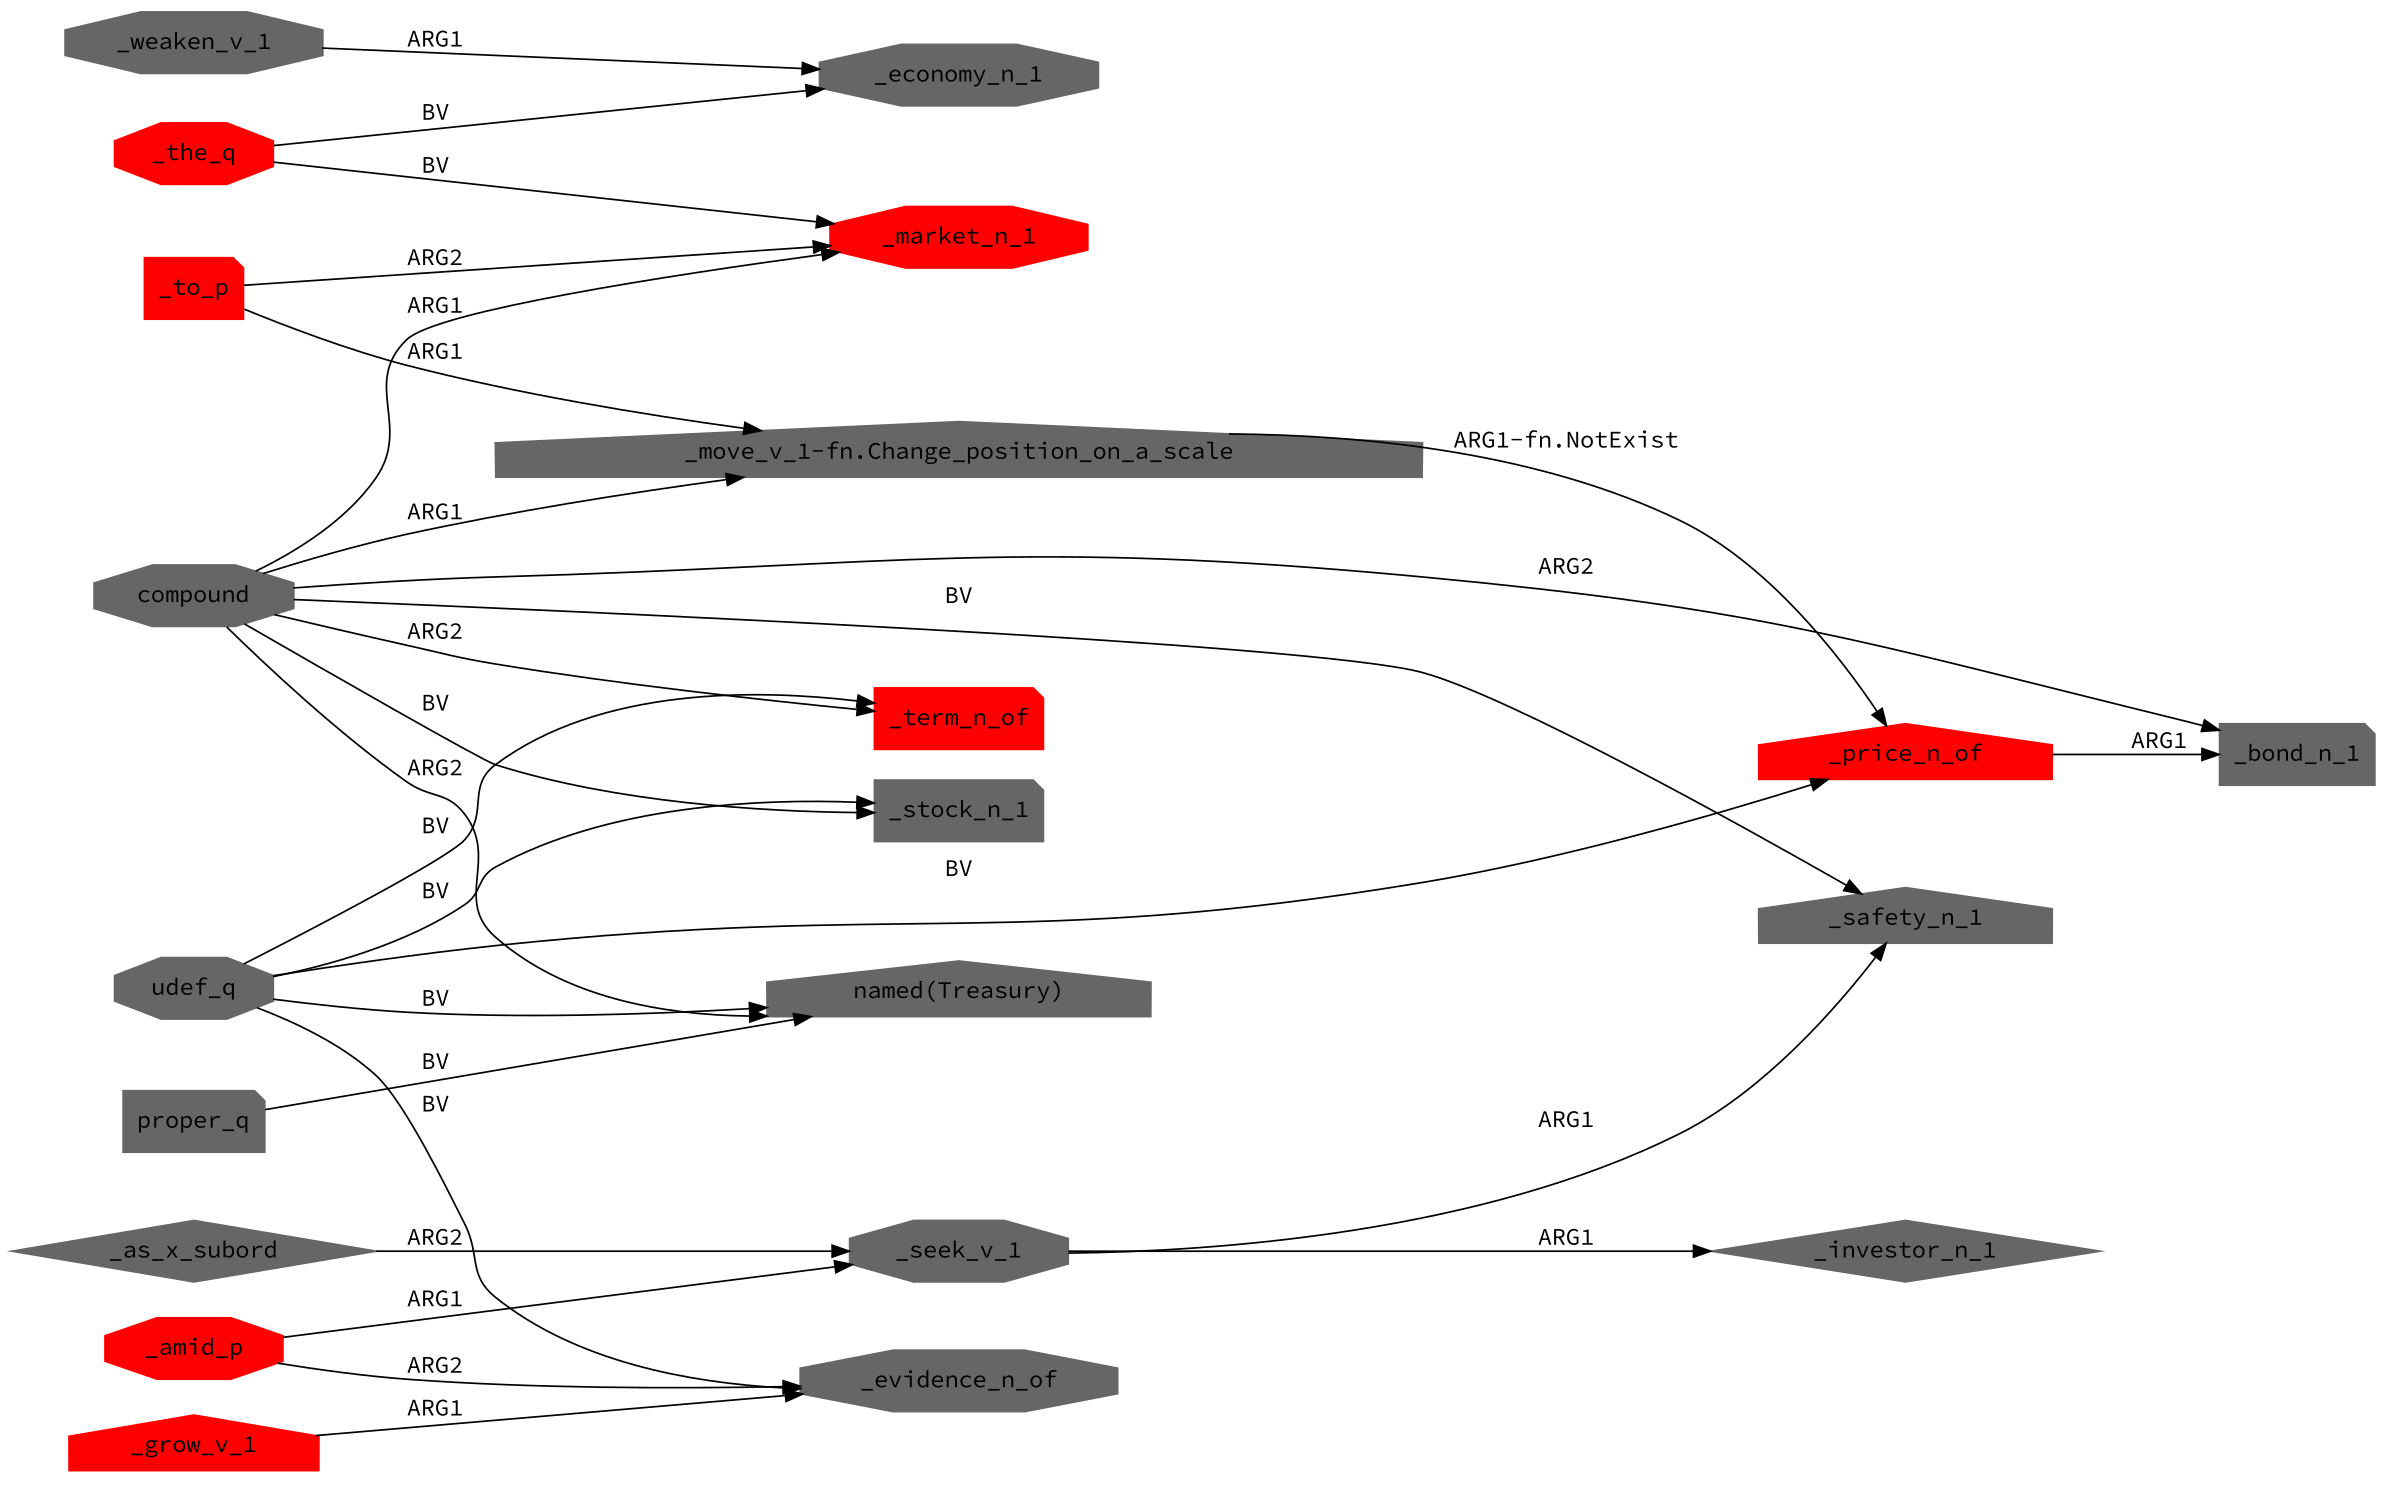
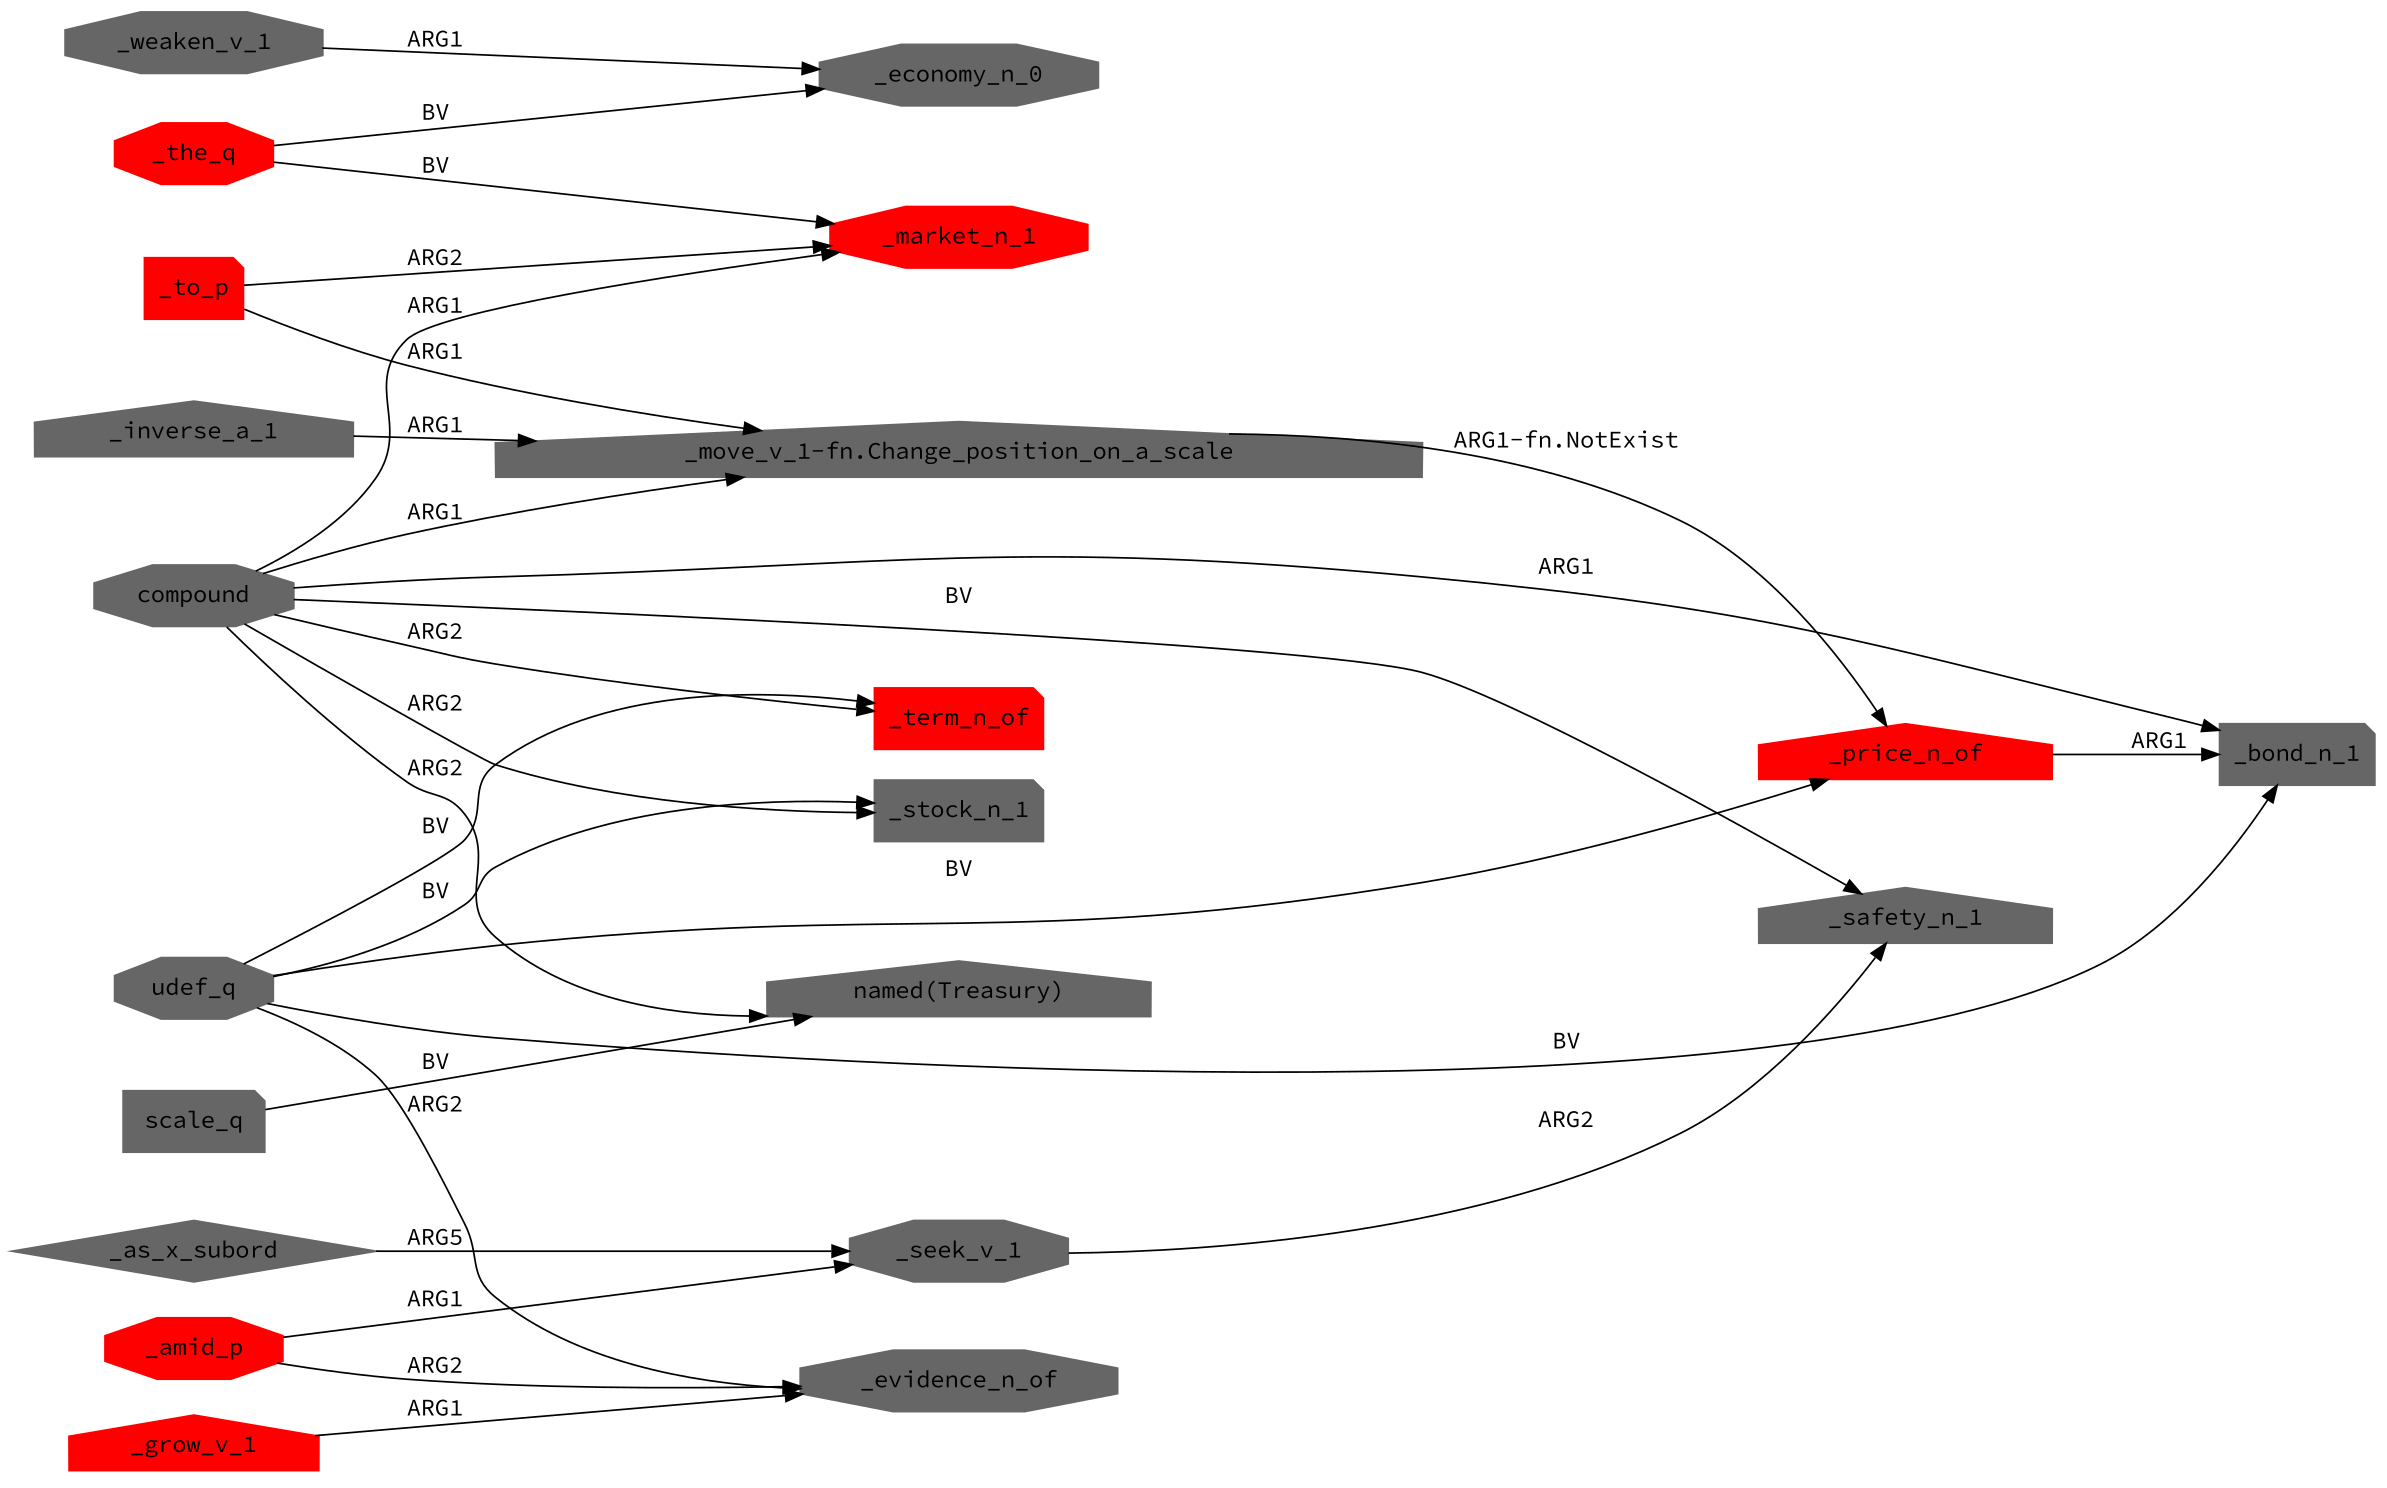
node "_economy_n_1": label "_economy_n_1" -> "_economy_n_0"
node "_inverse_a_1": added
edge "compound" -> "_bond_n_1": label "ARG2" -> "ARG1"
edge "compound" -> "_stock_n_1": label "BV" -> "ARG2"
edge "udef_q" -> "named(Treasury)": now "udef_q" -> "_bond_n_1"
edge "udef_q" -> "_evidence_n_of": label "BV" -> "ARG2"
node "proper_q": label "proper_q" -> "scale_q"
edge "_seek_v_1" -> "_safety_n_1": label "ARG1" -> "ARG2"
edge "_as_x_subord" -> "_seek_v_1": label "ARG2" -> "ARG5"
node "_investor_n_1": removed
